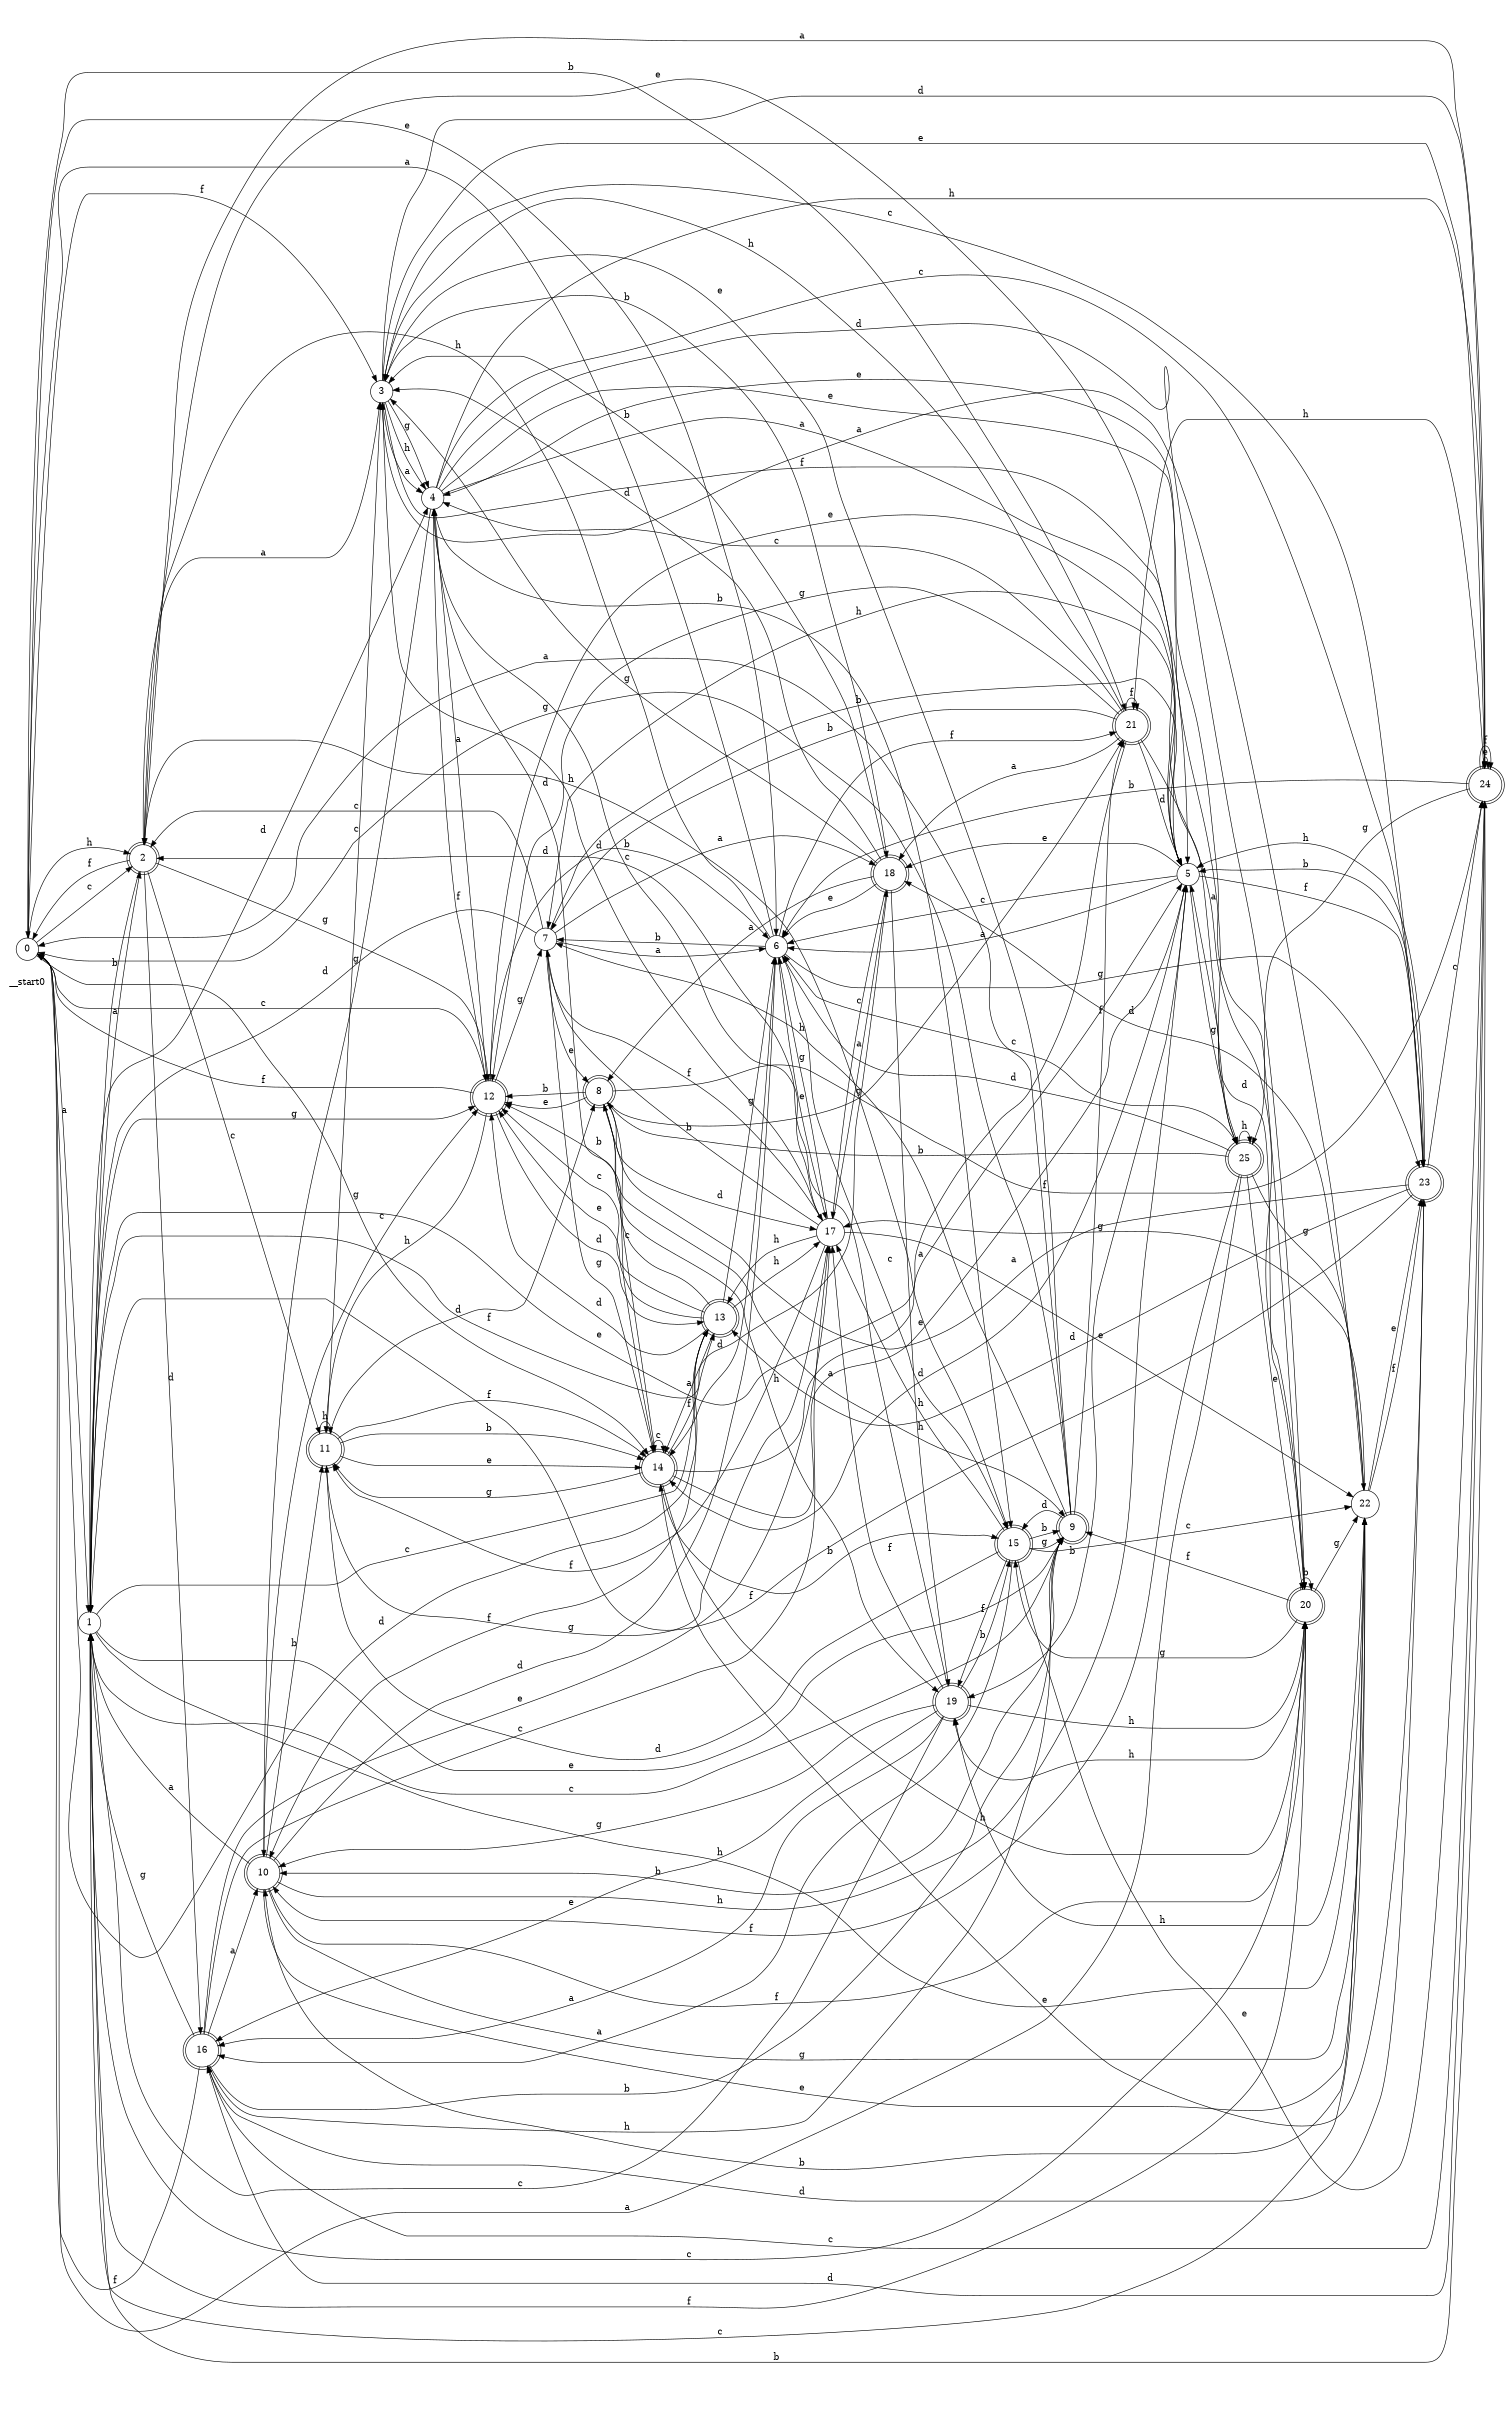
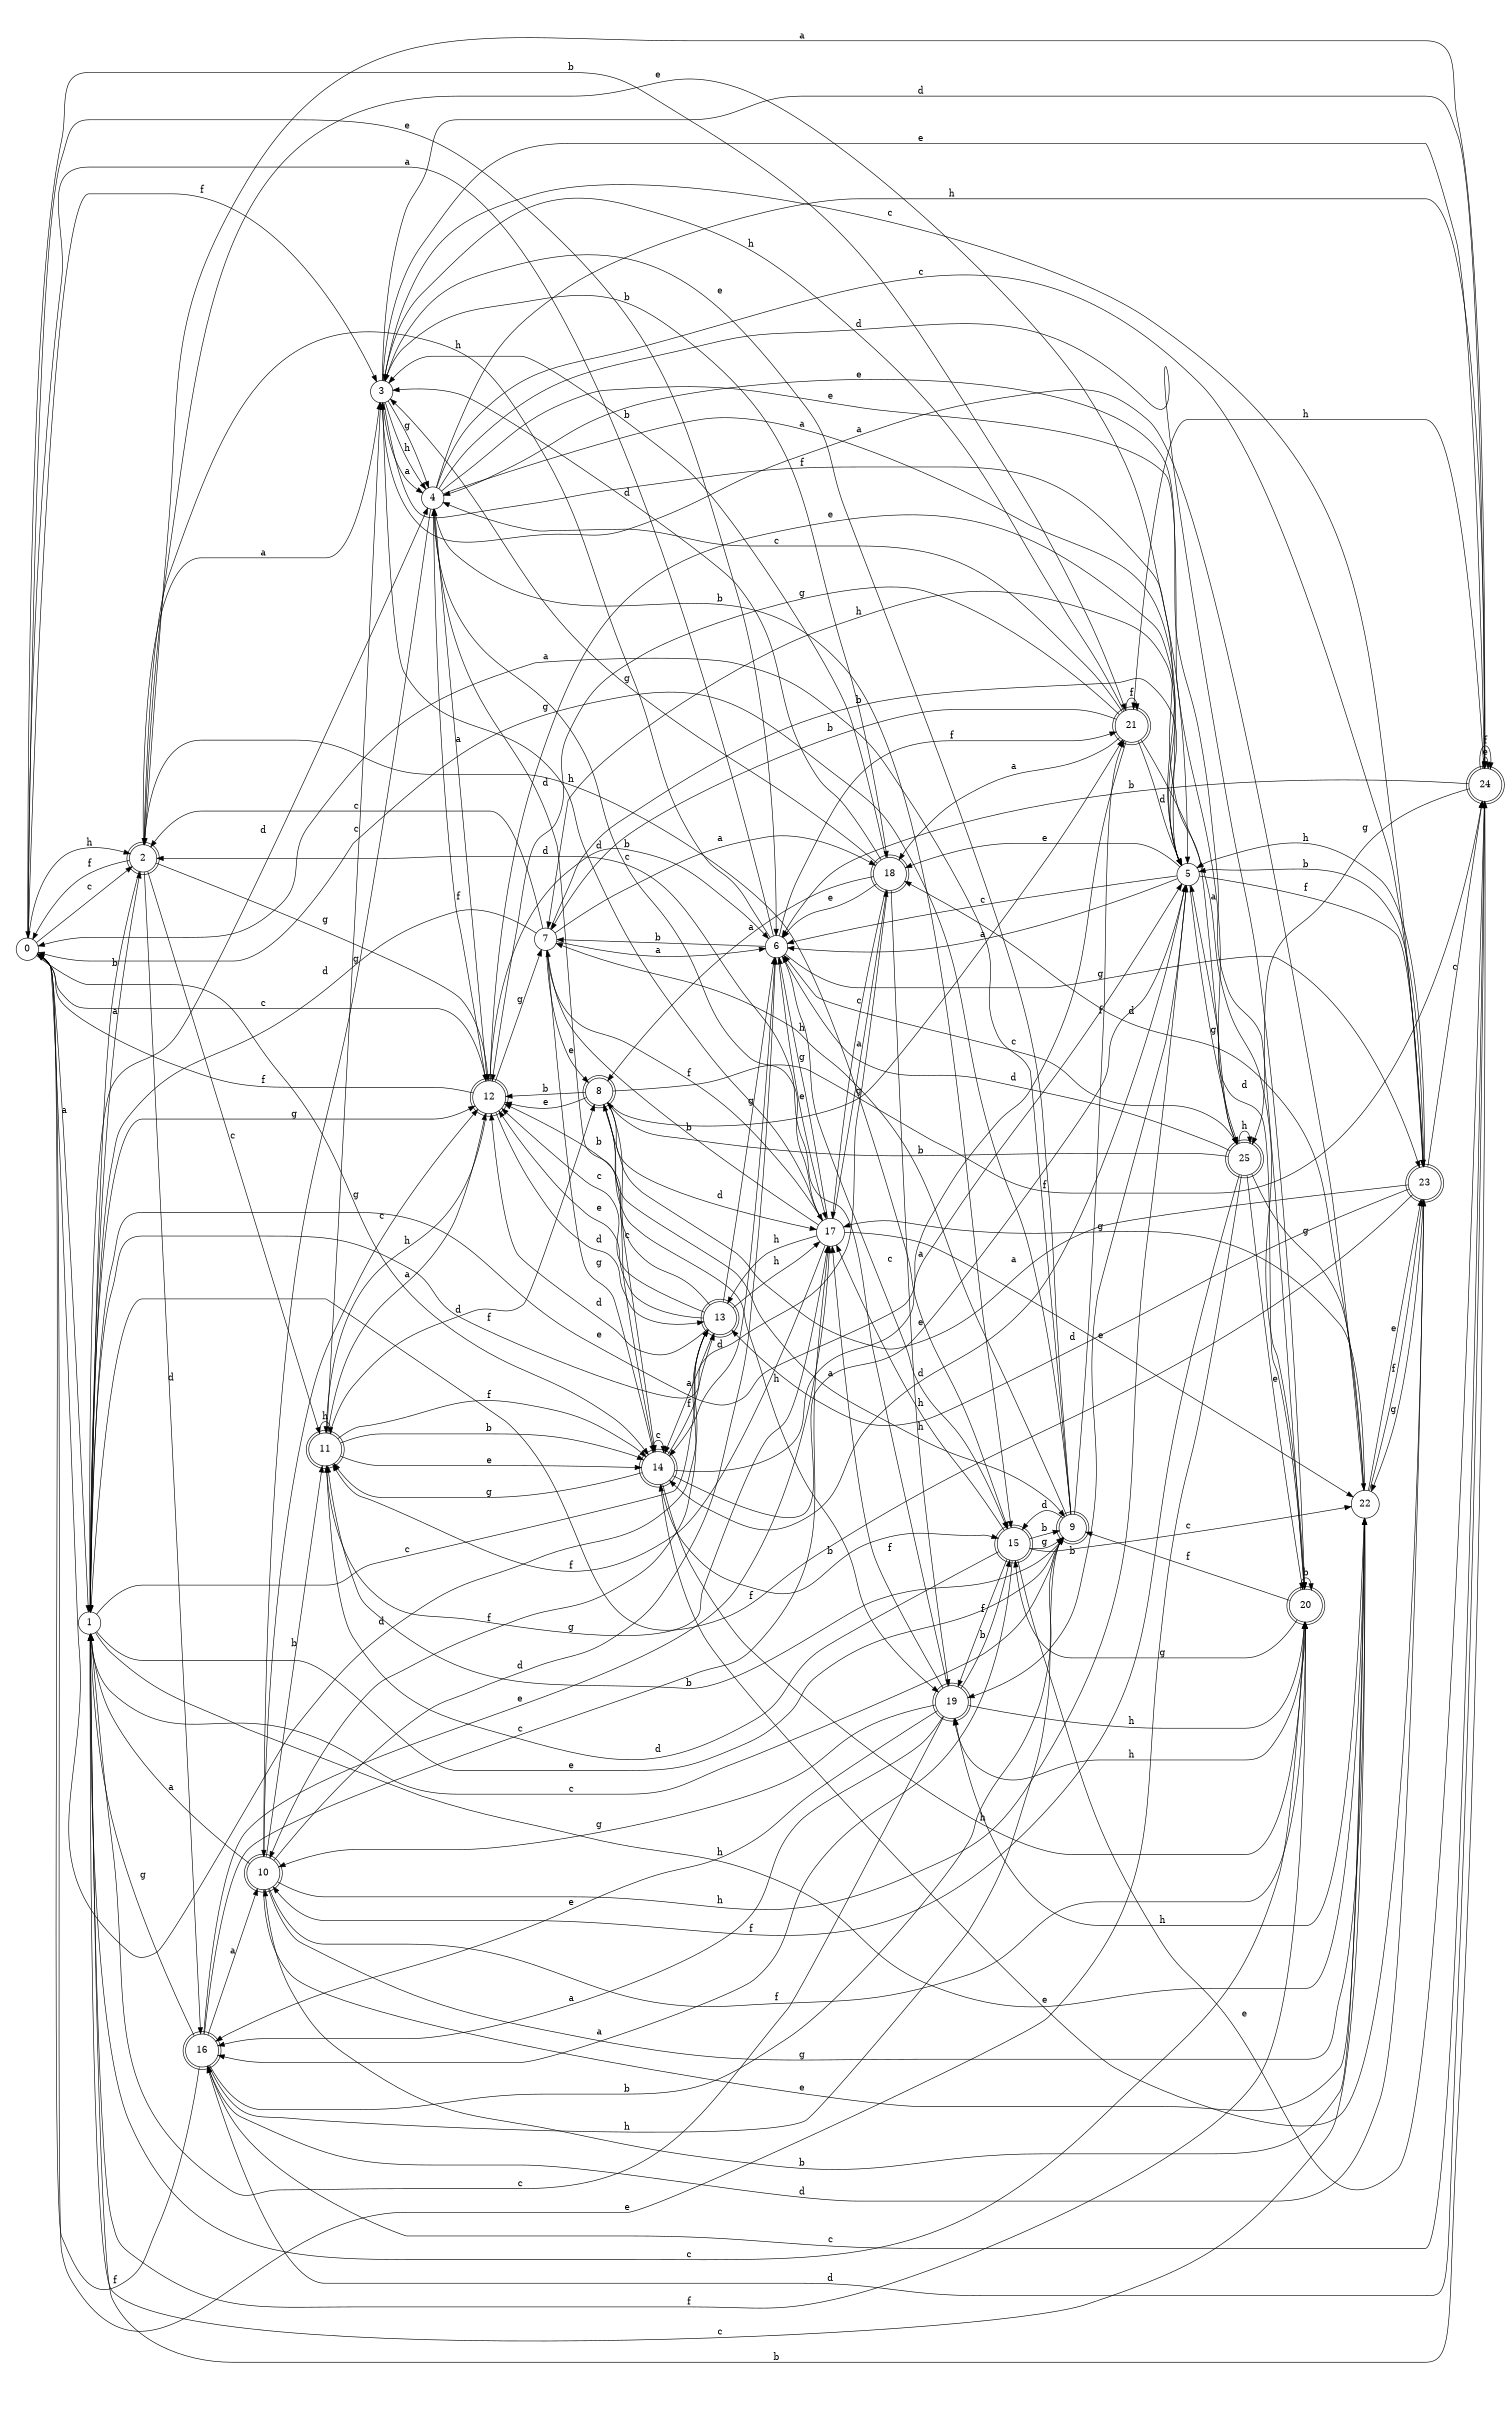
node "__start0": removed
edge "11" -> "12": added, label "a"
edge "20" -> "22": now "23" -> "22"
edge "9" -> "10": now "9" -> "11"
edge "25" -> "0": label "a" -> "e"
